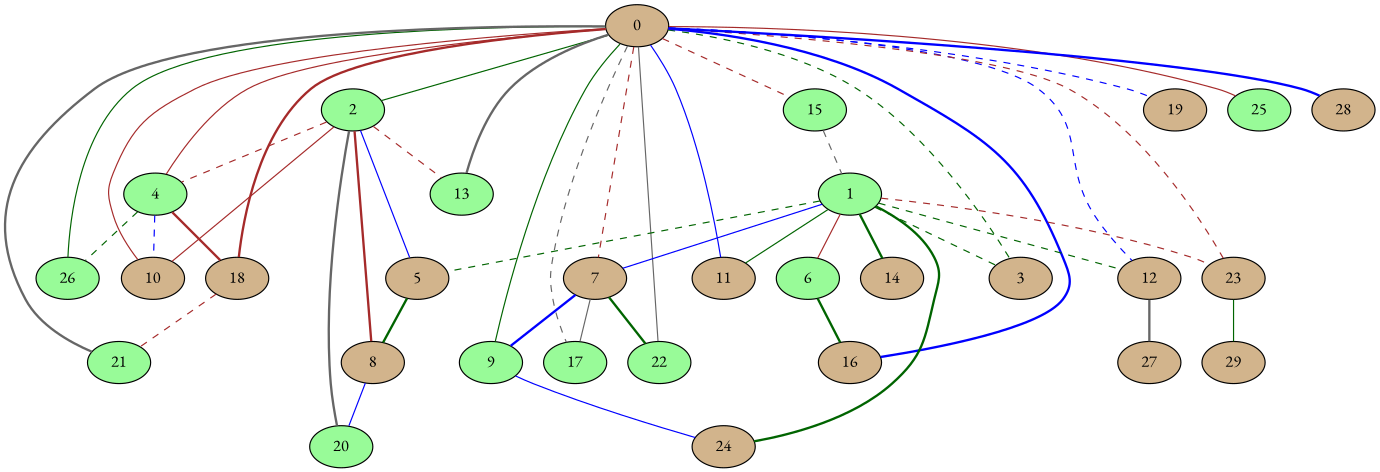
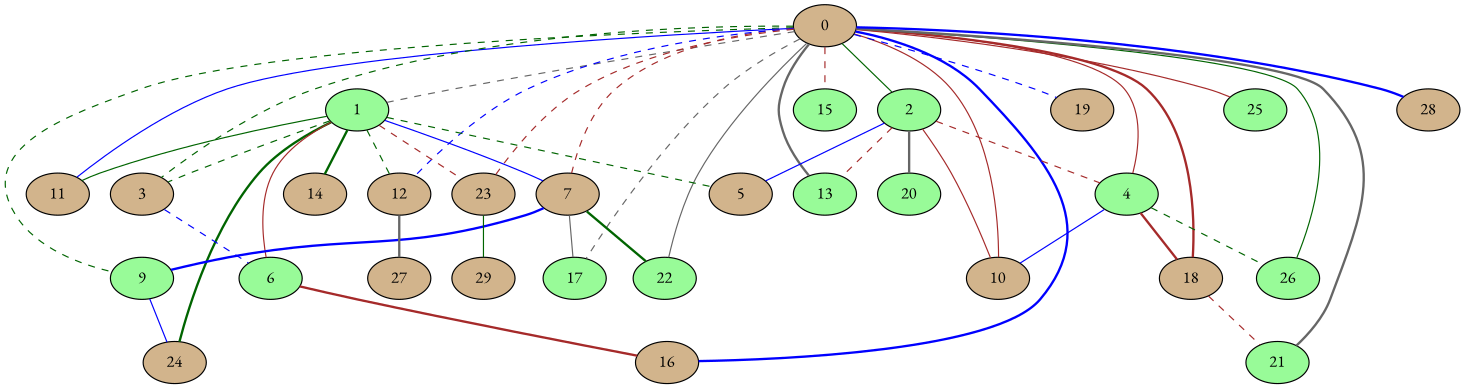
edge "15" -- "1": now "0" -- "1"
edge "0" -- "9": style solid -> dashed
edge "4" -- "10": style dashed -> solid
edge "3" -- "6": added
edge "6" -- "16": color darkgreen -> brown
node "8": removed
